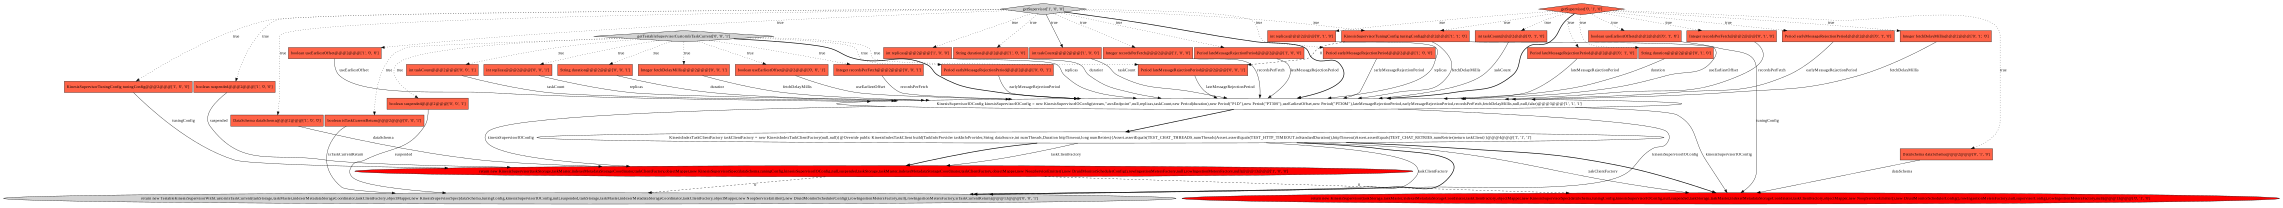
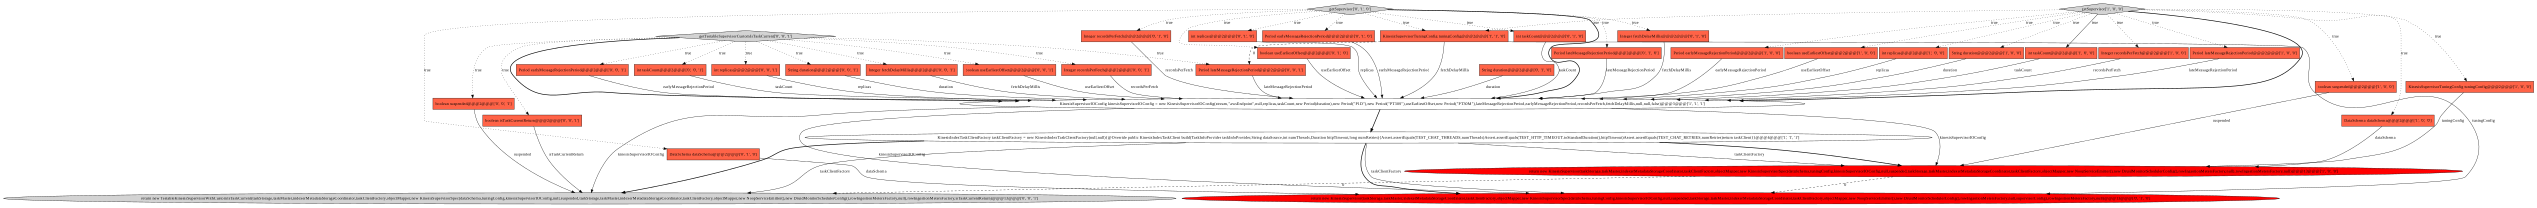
node "getSupervisor['0', '1', '0']": fillcolor tomato -> lightgray
edge "getSupervisor['0', '1', '0']" -> "String duration@@@2@@@['0', '1', '0']": removed, label "true"
